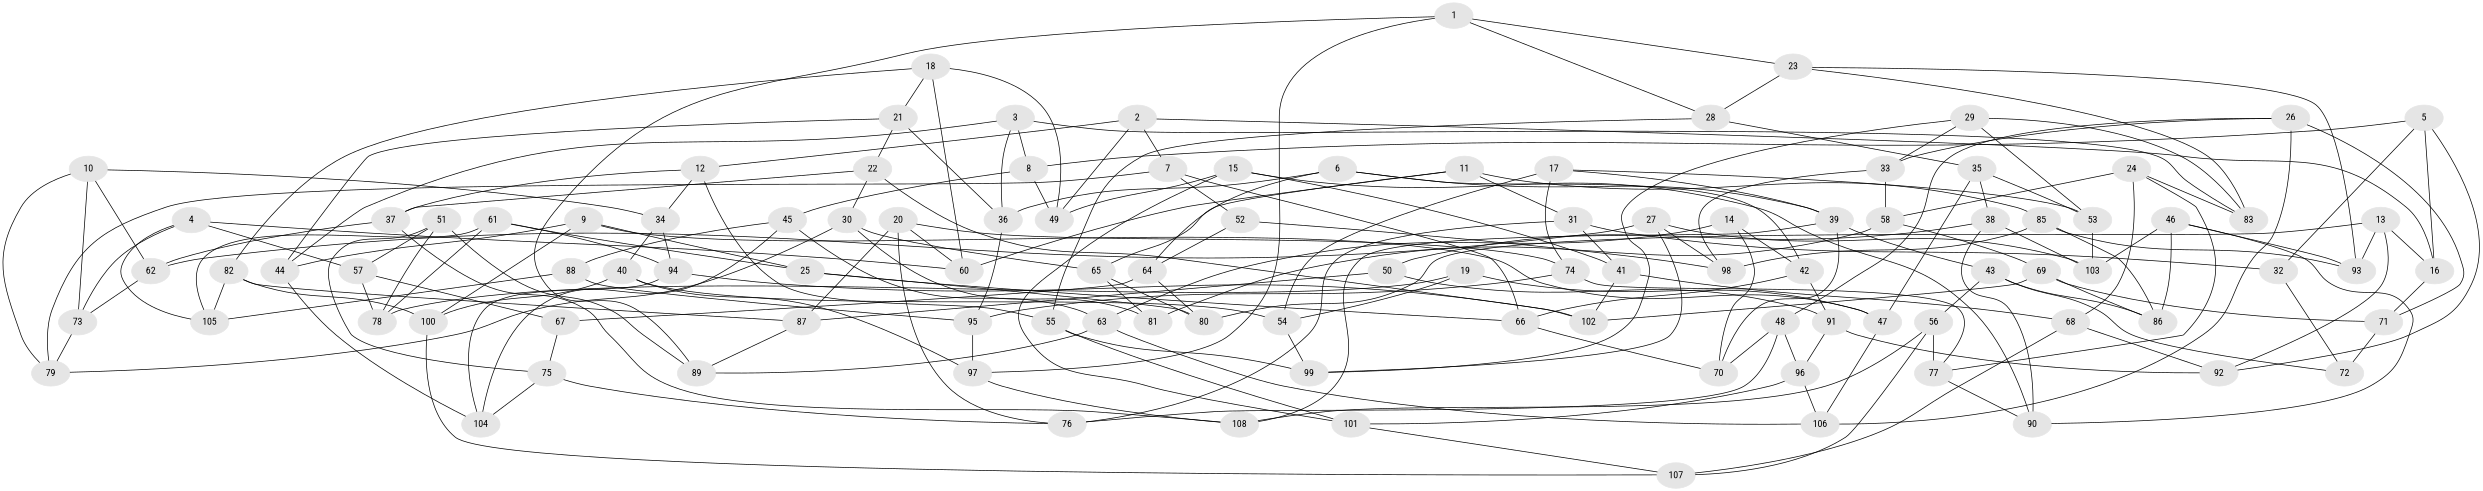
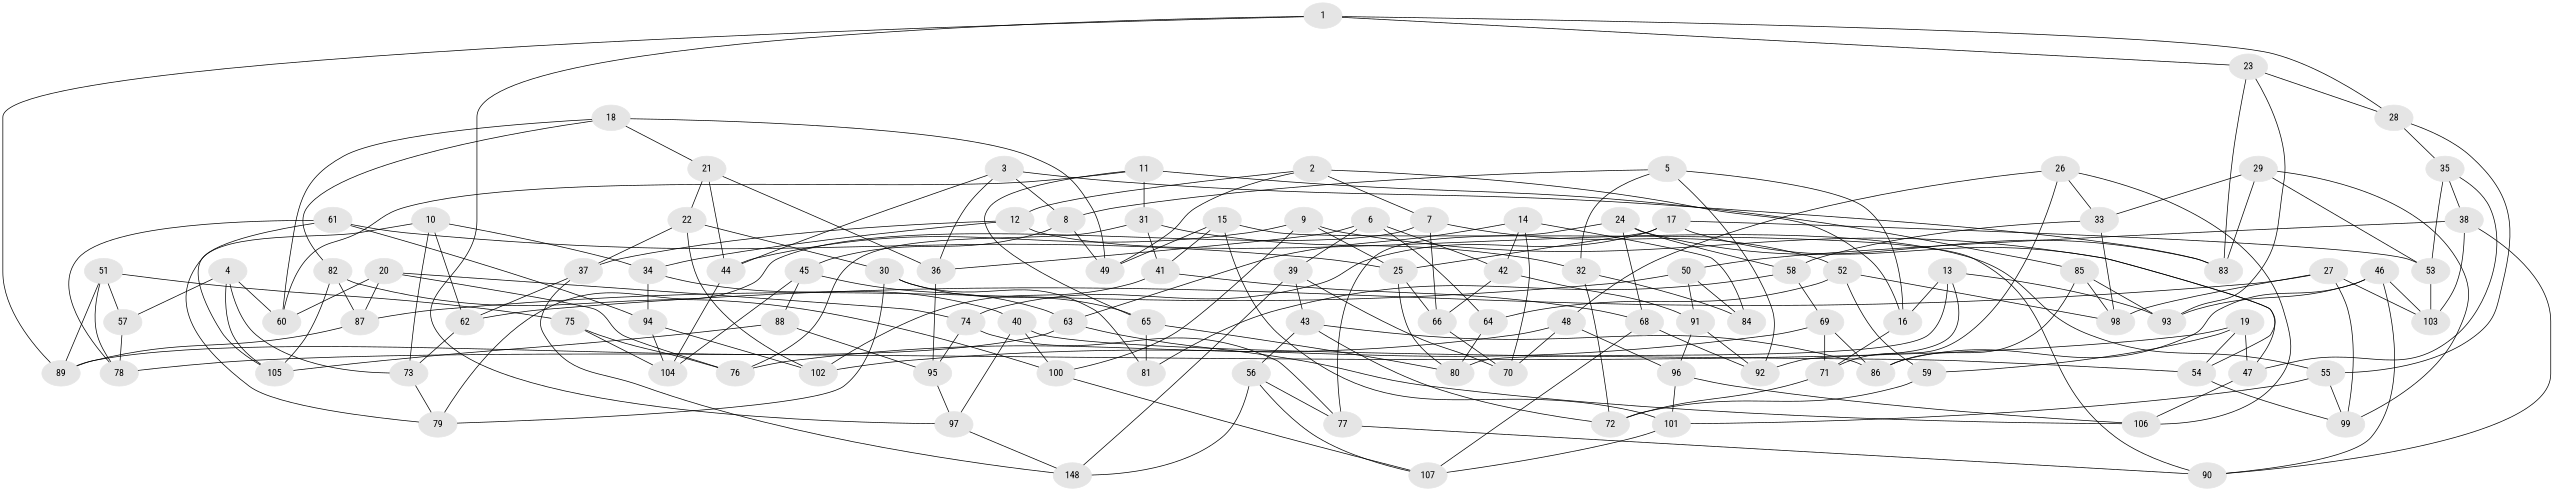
edge "17" -- "39": now "17" -- "25"
node "67": removed
node "84": added
node "59": added
node "108": label "108" -> "148"
